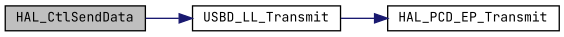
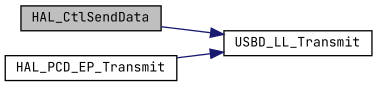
edge "USBD_LL_Transmit" -> "HAL_PCD_EP_Transmit": reversed
